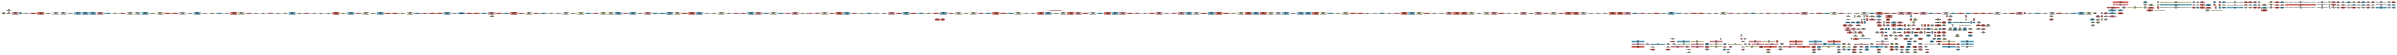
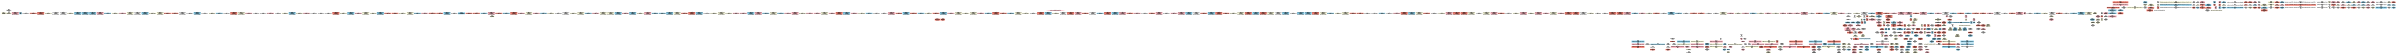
node "CE0x4900650": fillcolor white -> skyblue
